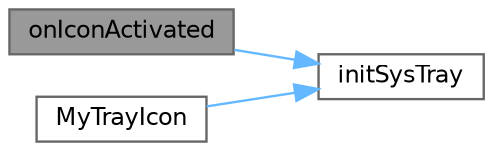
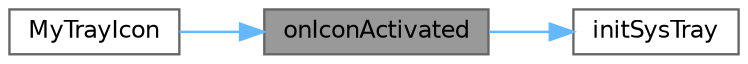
edge "MyTrayIcon" -> "initSysTray": now "MyTrayIcon" -> "onIconActivated"
